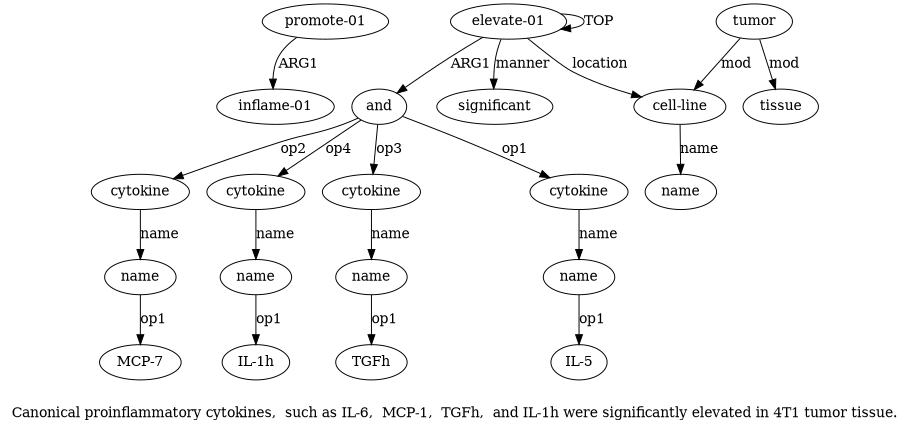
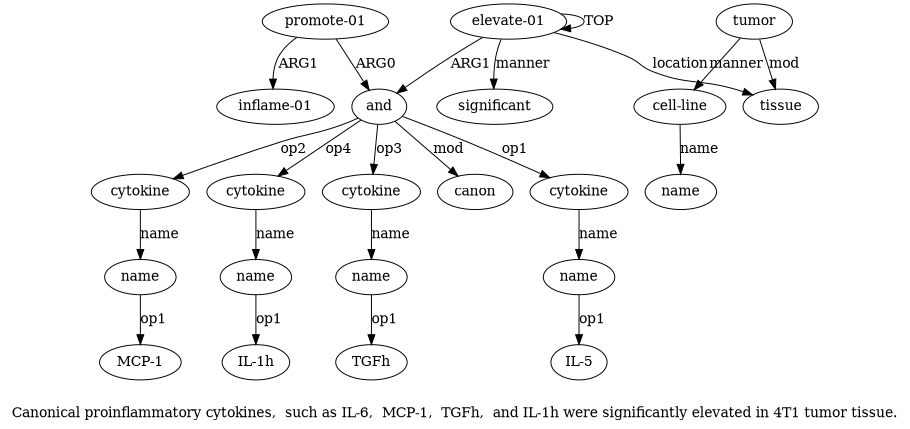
edge "promote-01" -> "and": added, label "ARG0"
edge "tumor" -> "cell-line": label "mod" -> "manner"
edge "elevate-01" -> "cell-line": now "elevate-01" -> "tissue"
node "canon": added
node "MCP-7": label "MCP-7" -> "MCP-1"
